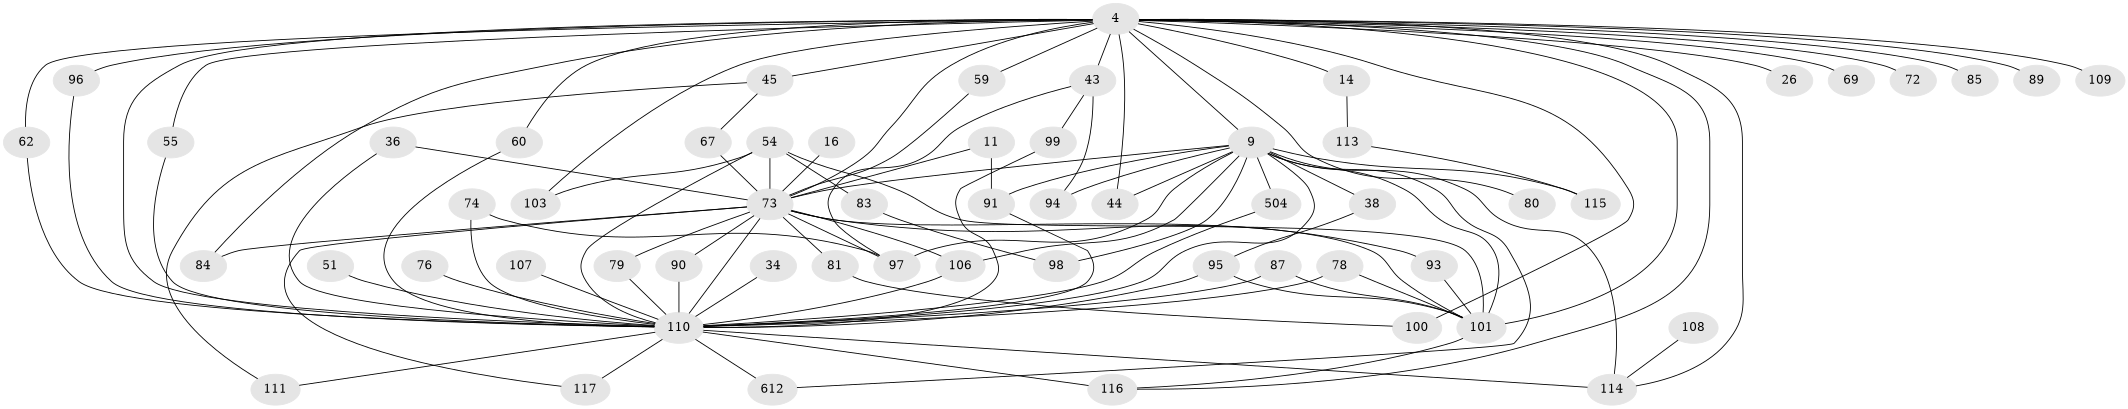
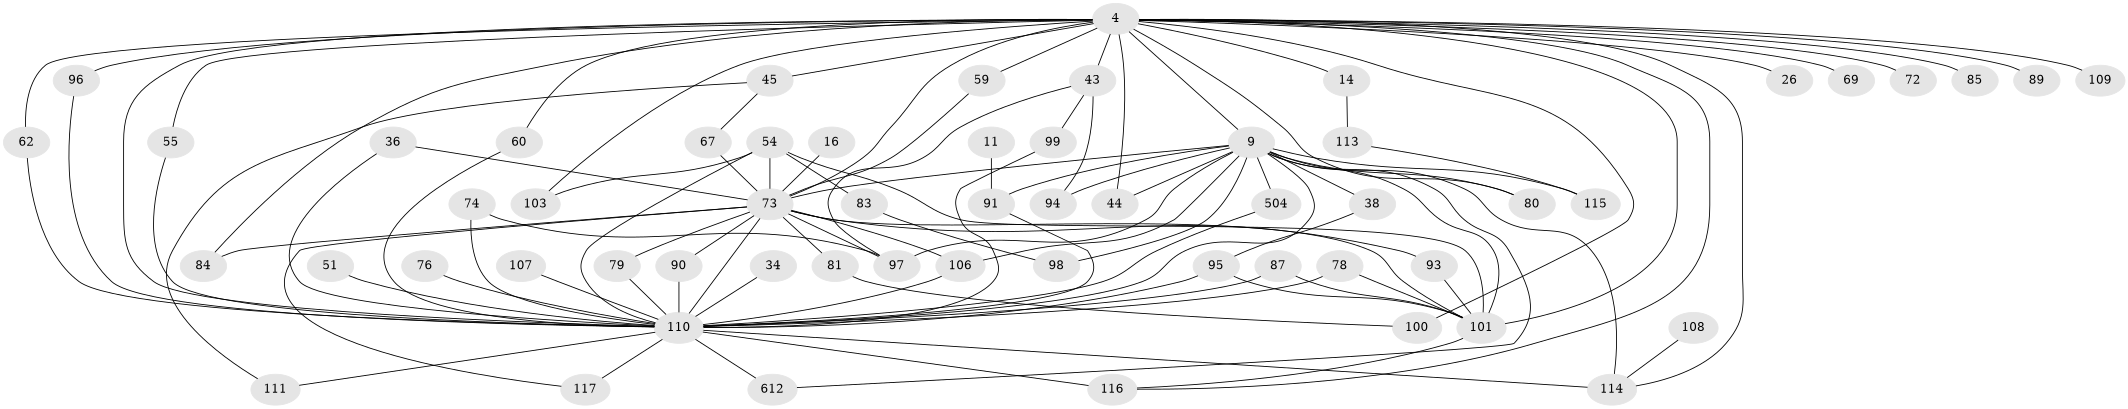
edge "11" -- "73": removed
edge "9" -- "80": added
